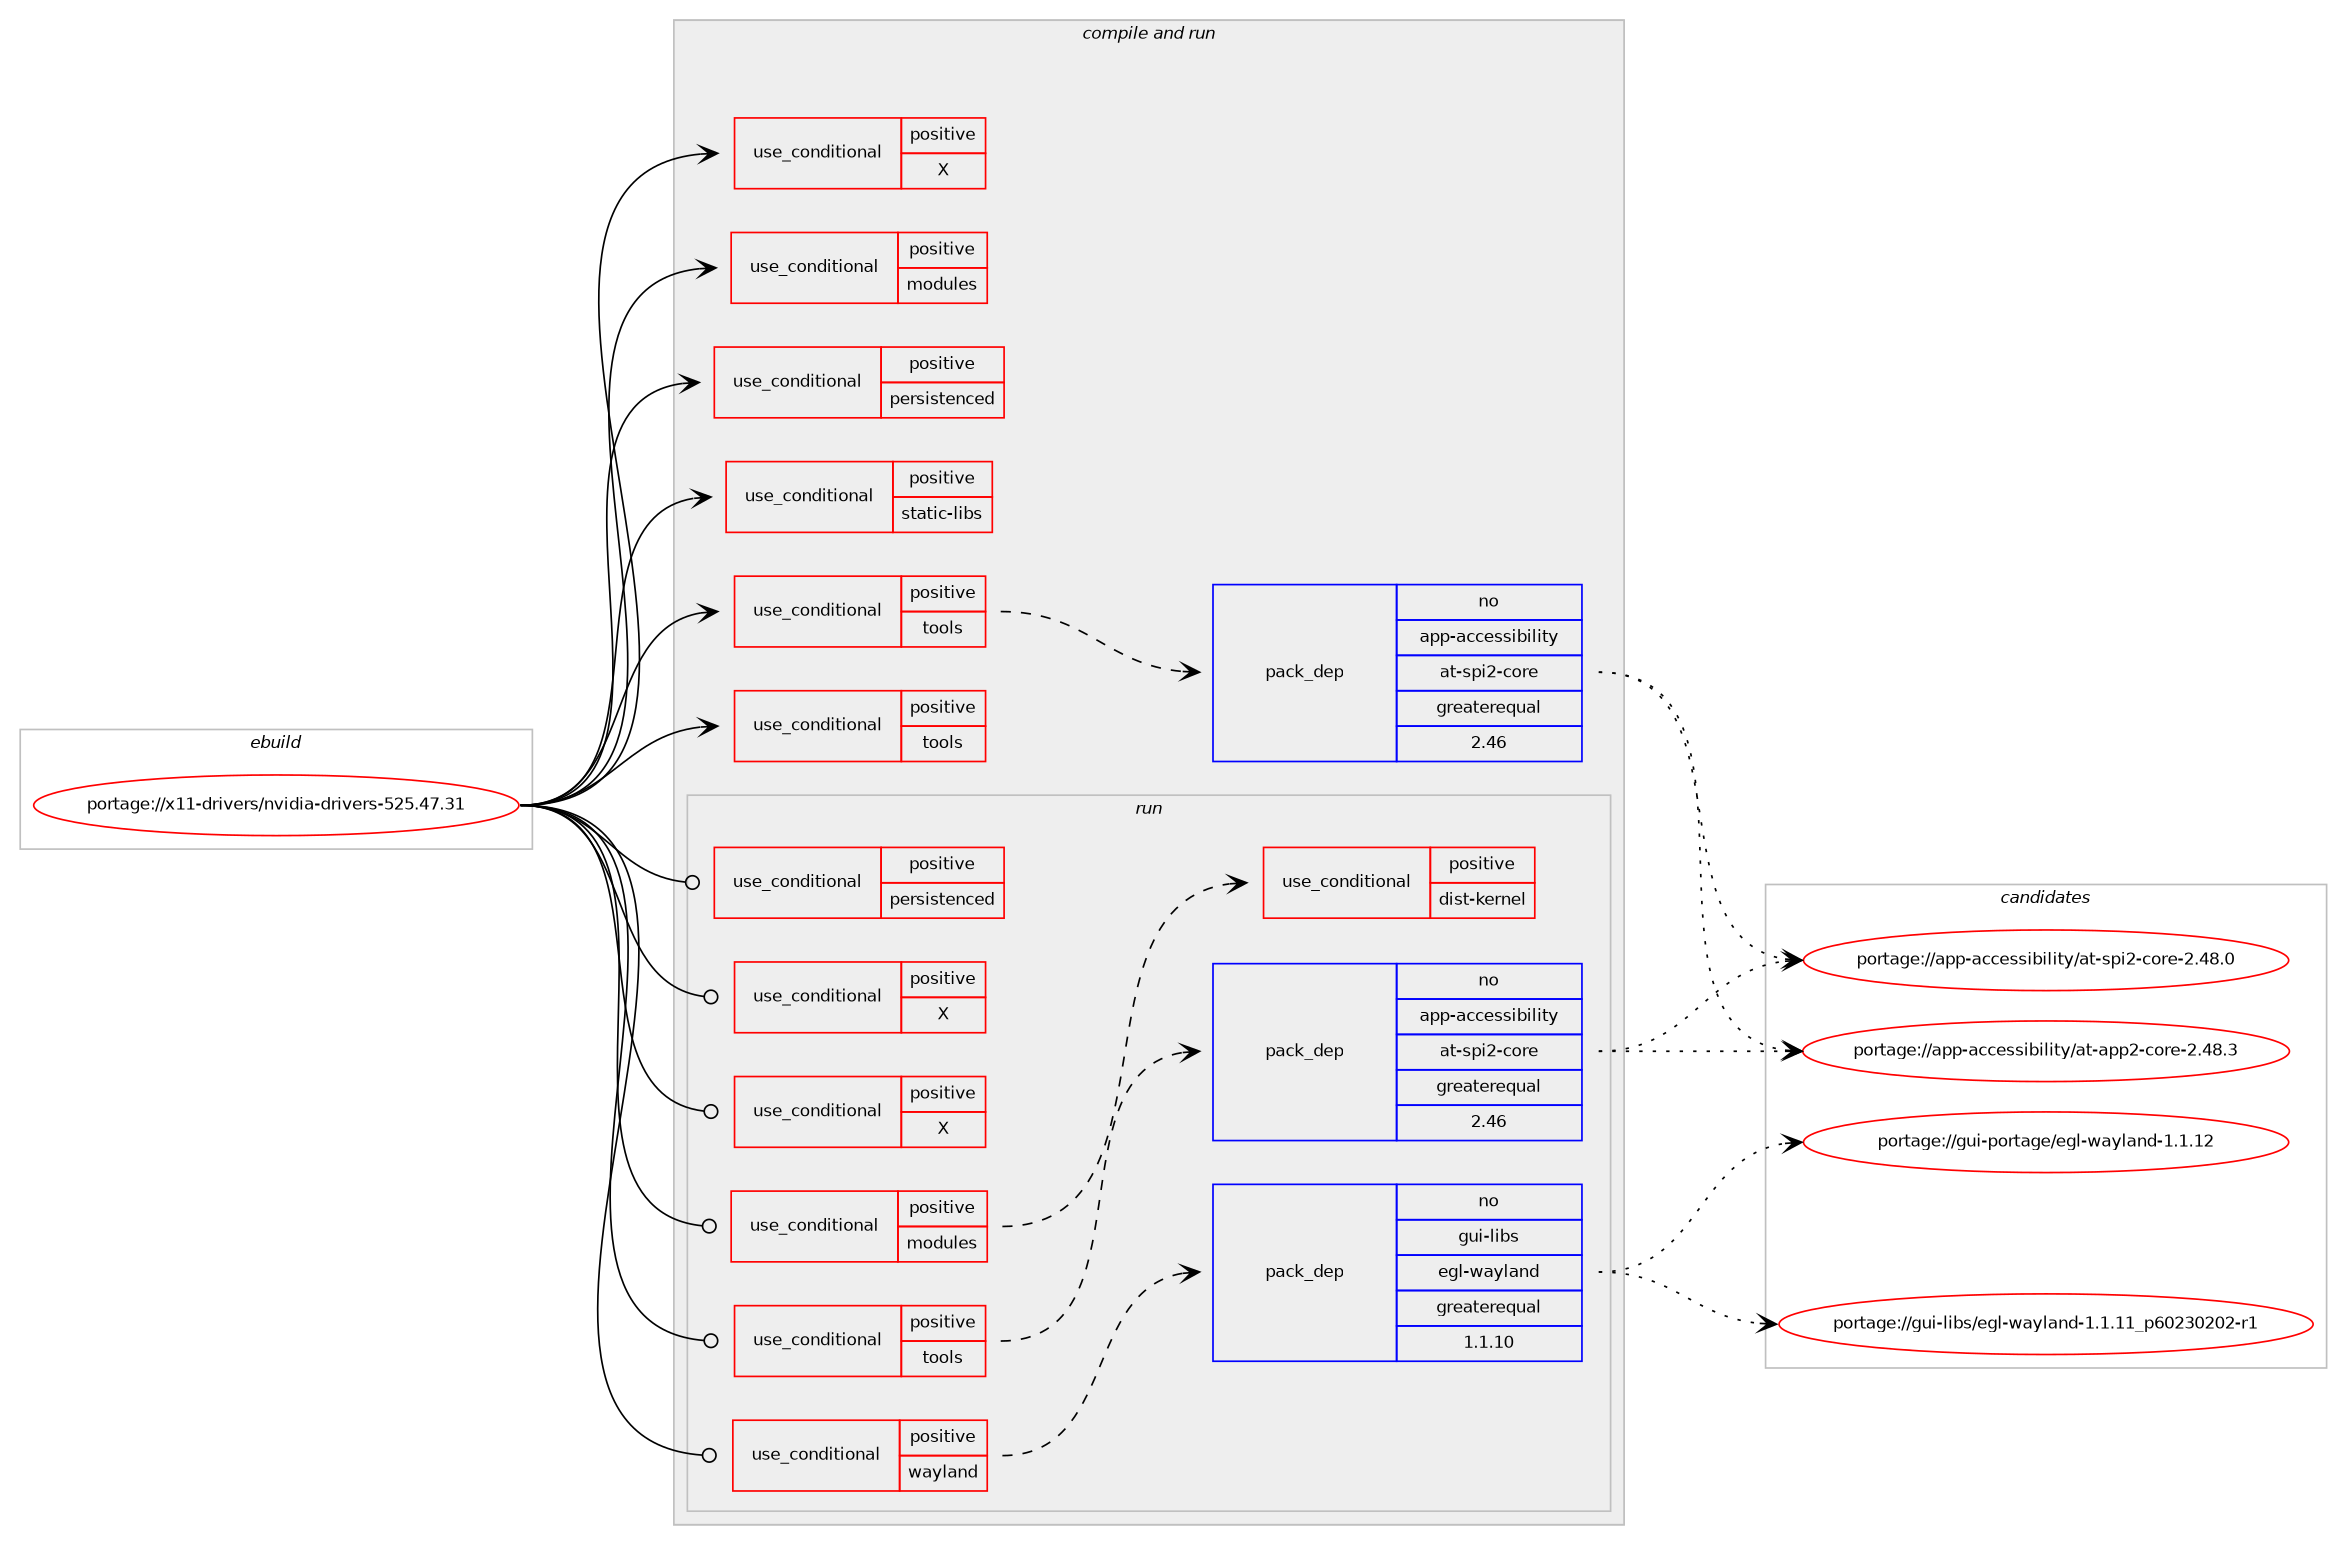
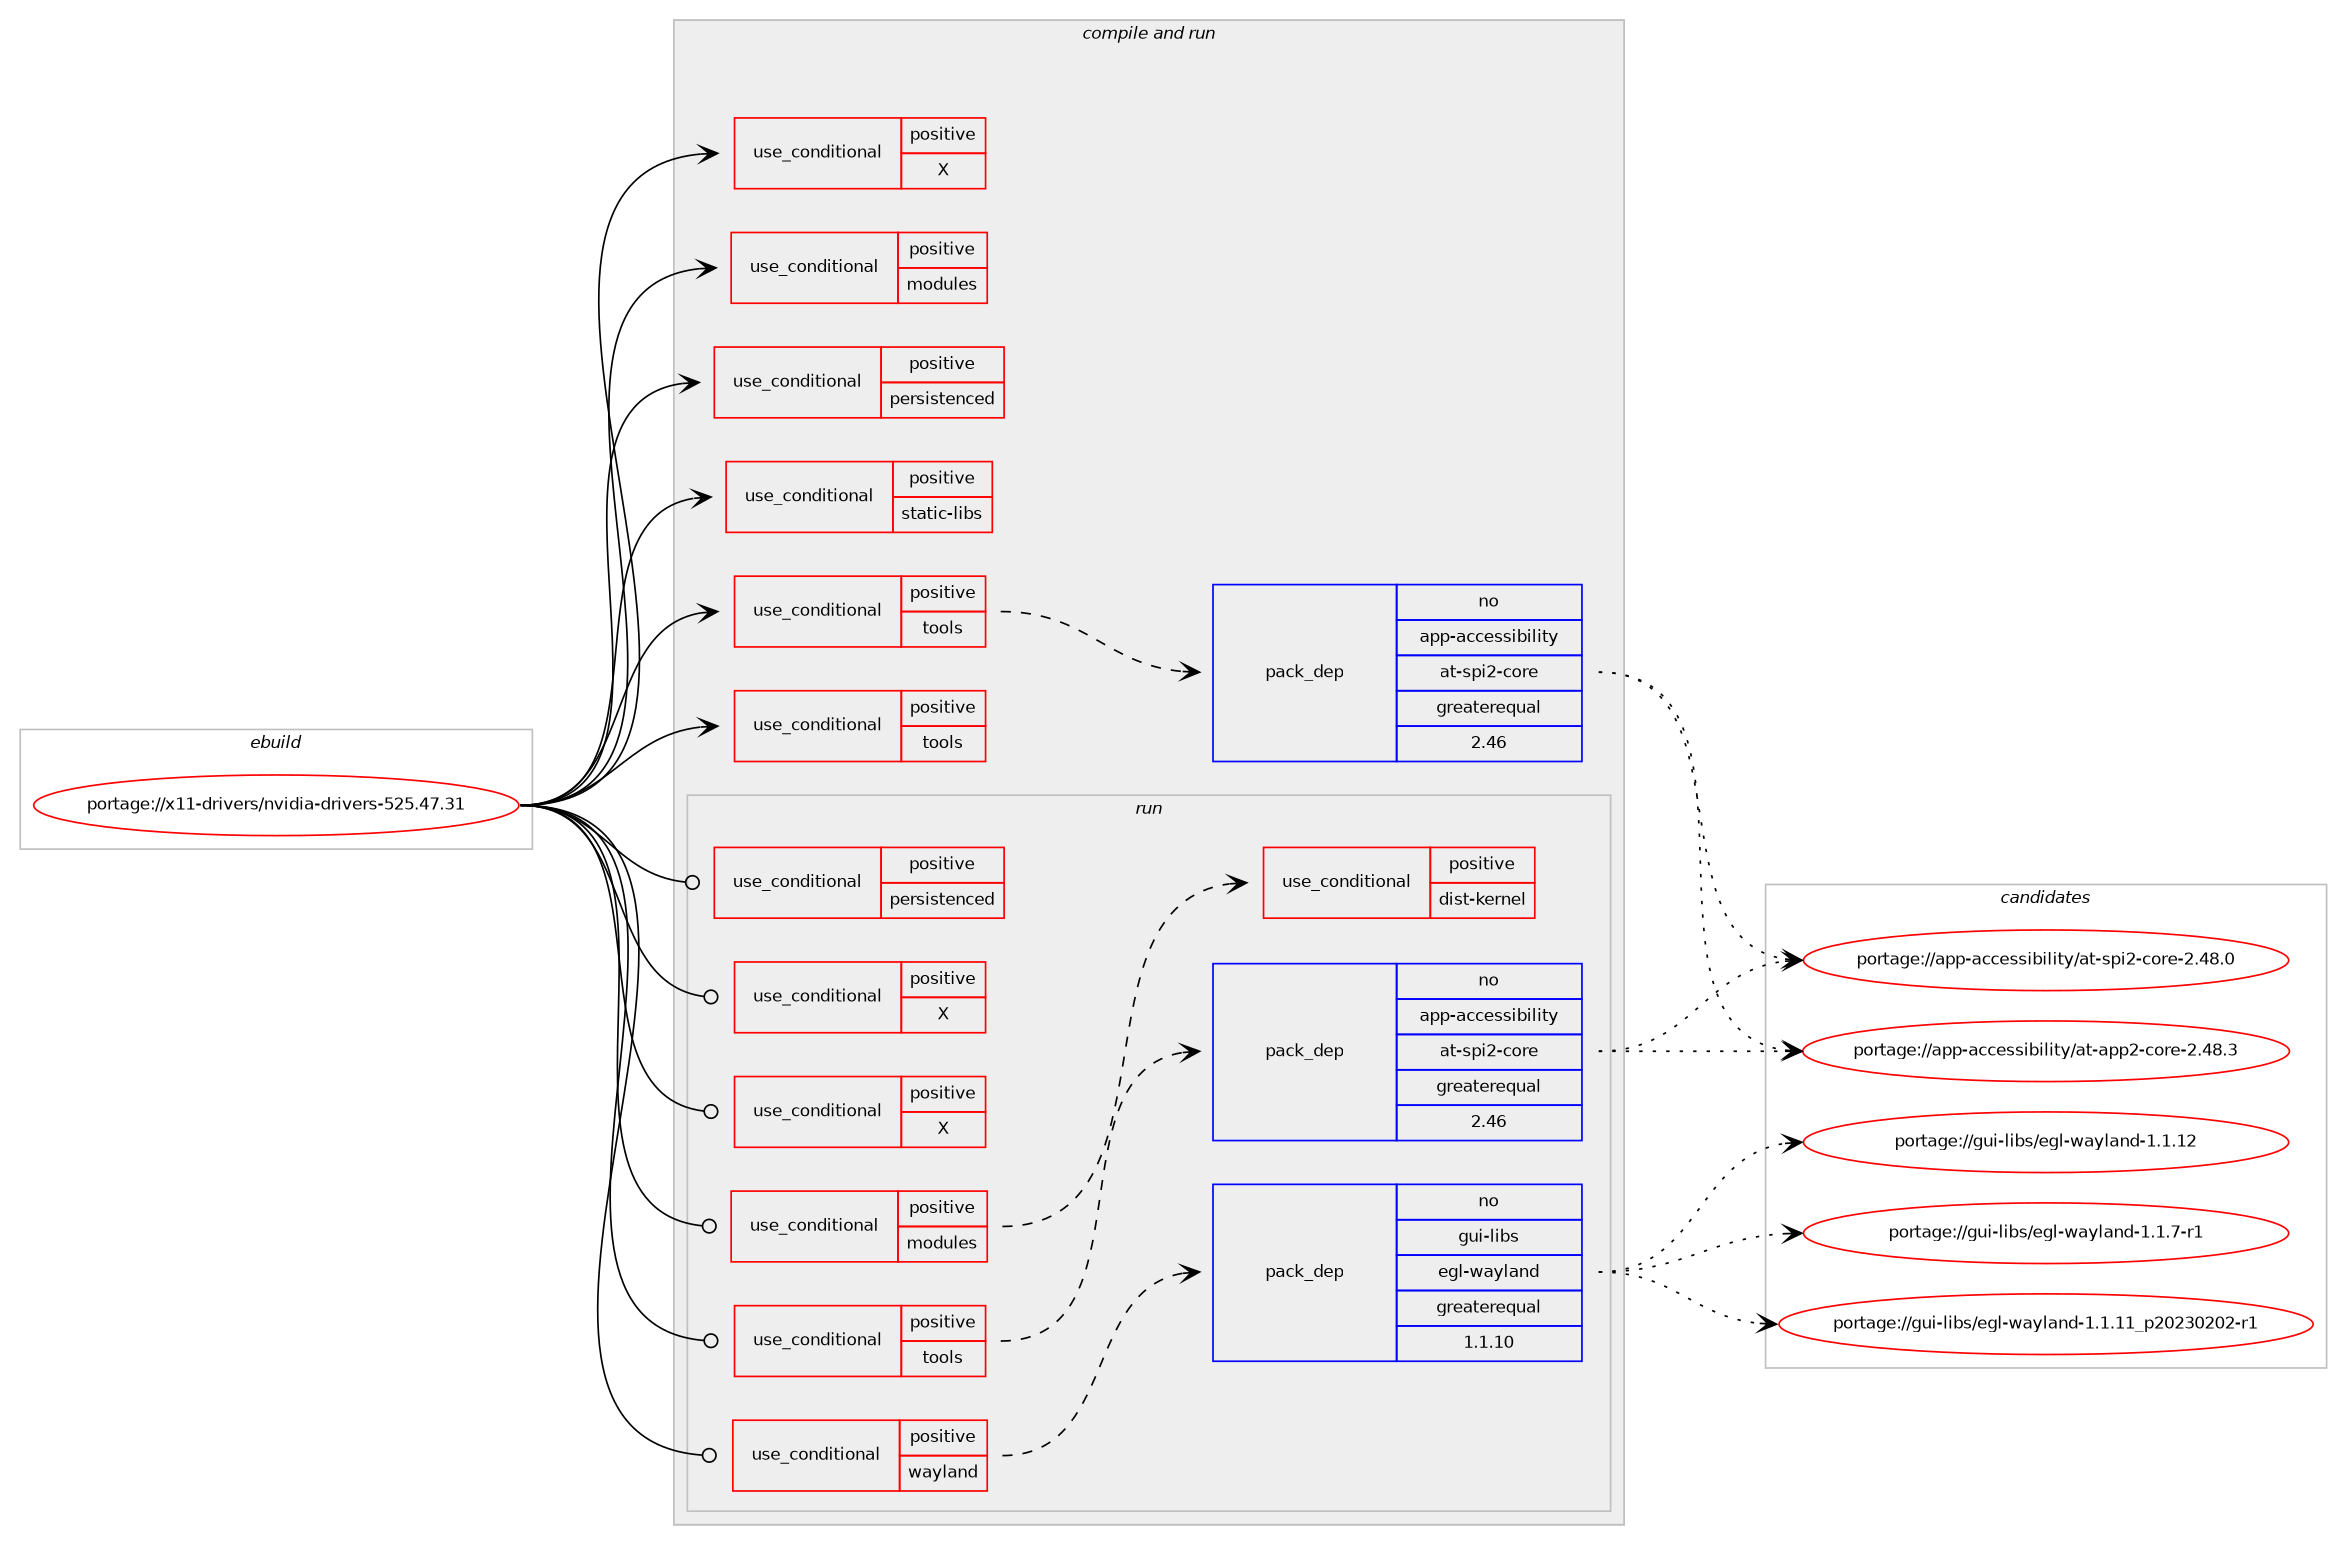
node "portage://gui-portage/egl-wayland-1.1.12": label "portage://gui-portage/egl-wayland-1.1.12" -> "portage://gui-libs/egl-wayland-1.1.12"
node "portage://gui-libs/egl-wayland-1.1.7-r1": added
node "portage://gui-libs/egl-wayland-1.1.11_p60230202-r1": label "portage://gui-libs/egl-wayland-1.1.11_p60230202-r1" -> "portage://gui-libs/egl-wayland-1.1.11_p20230202-r1"
